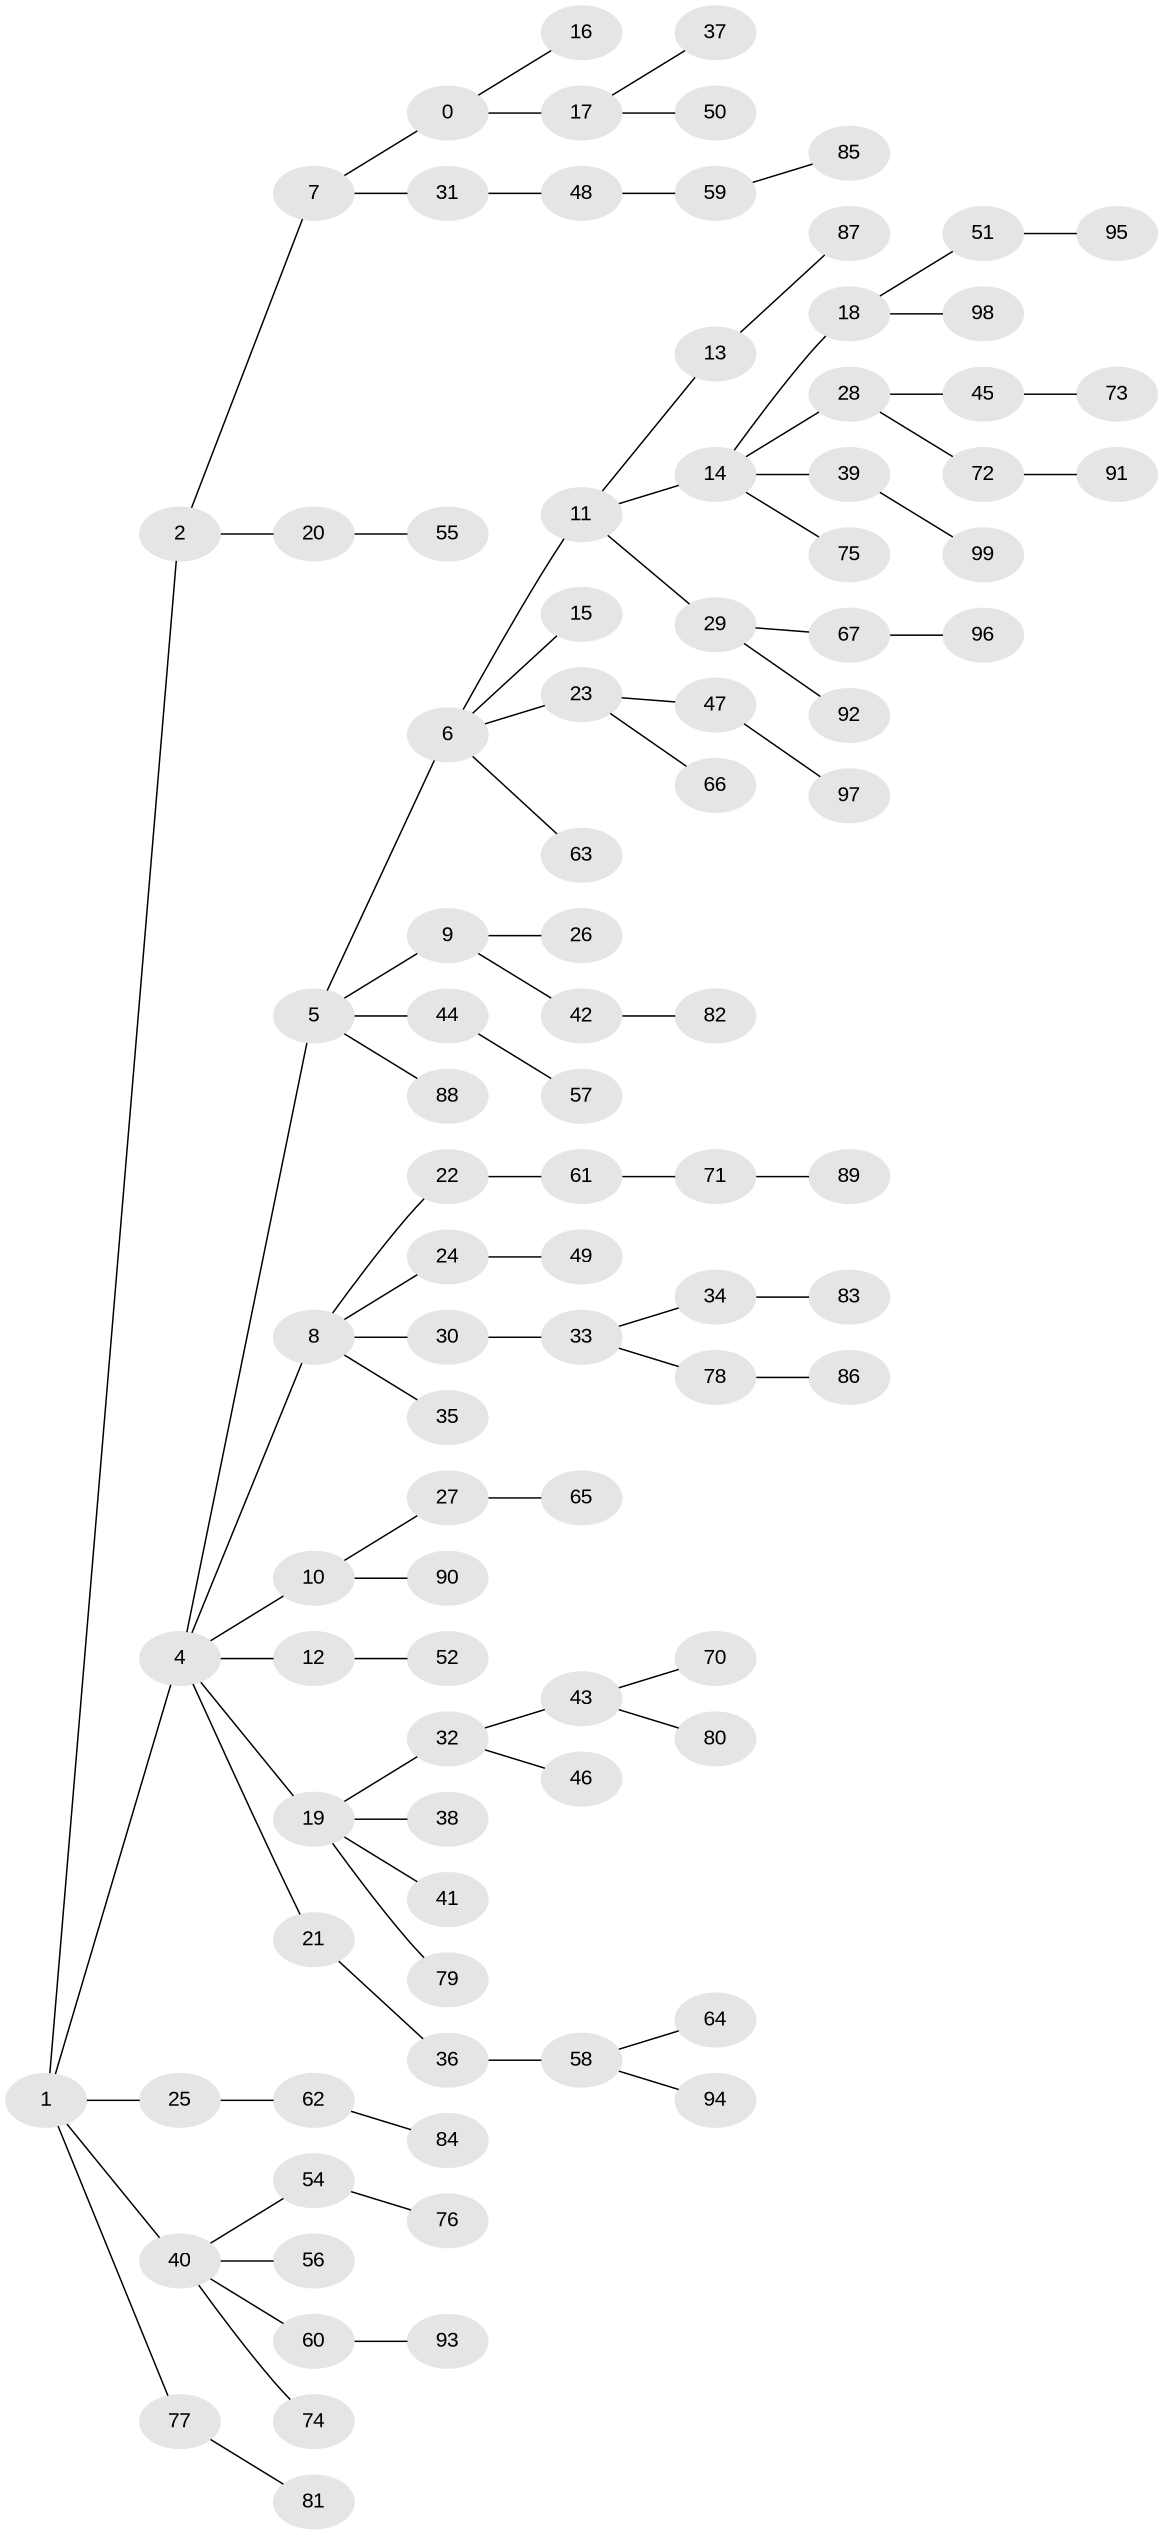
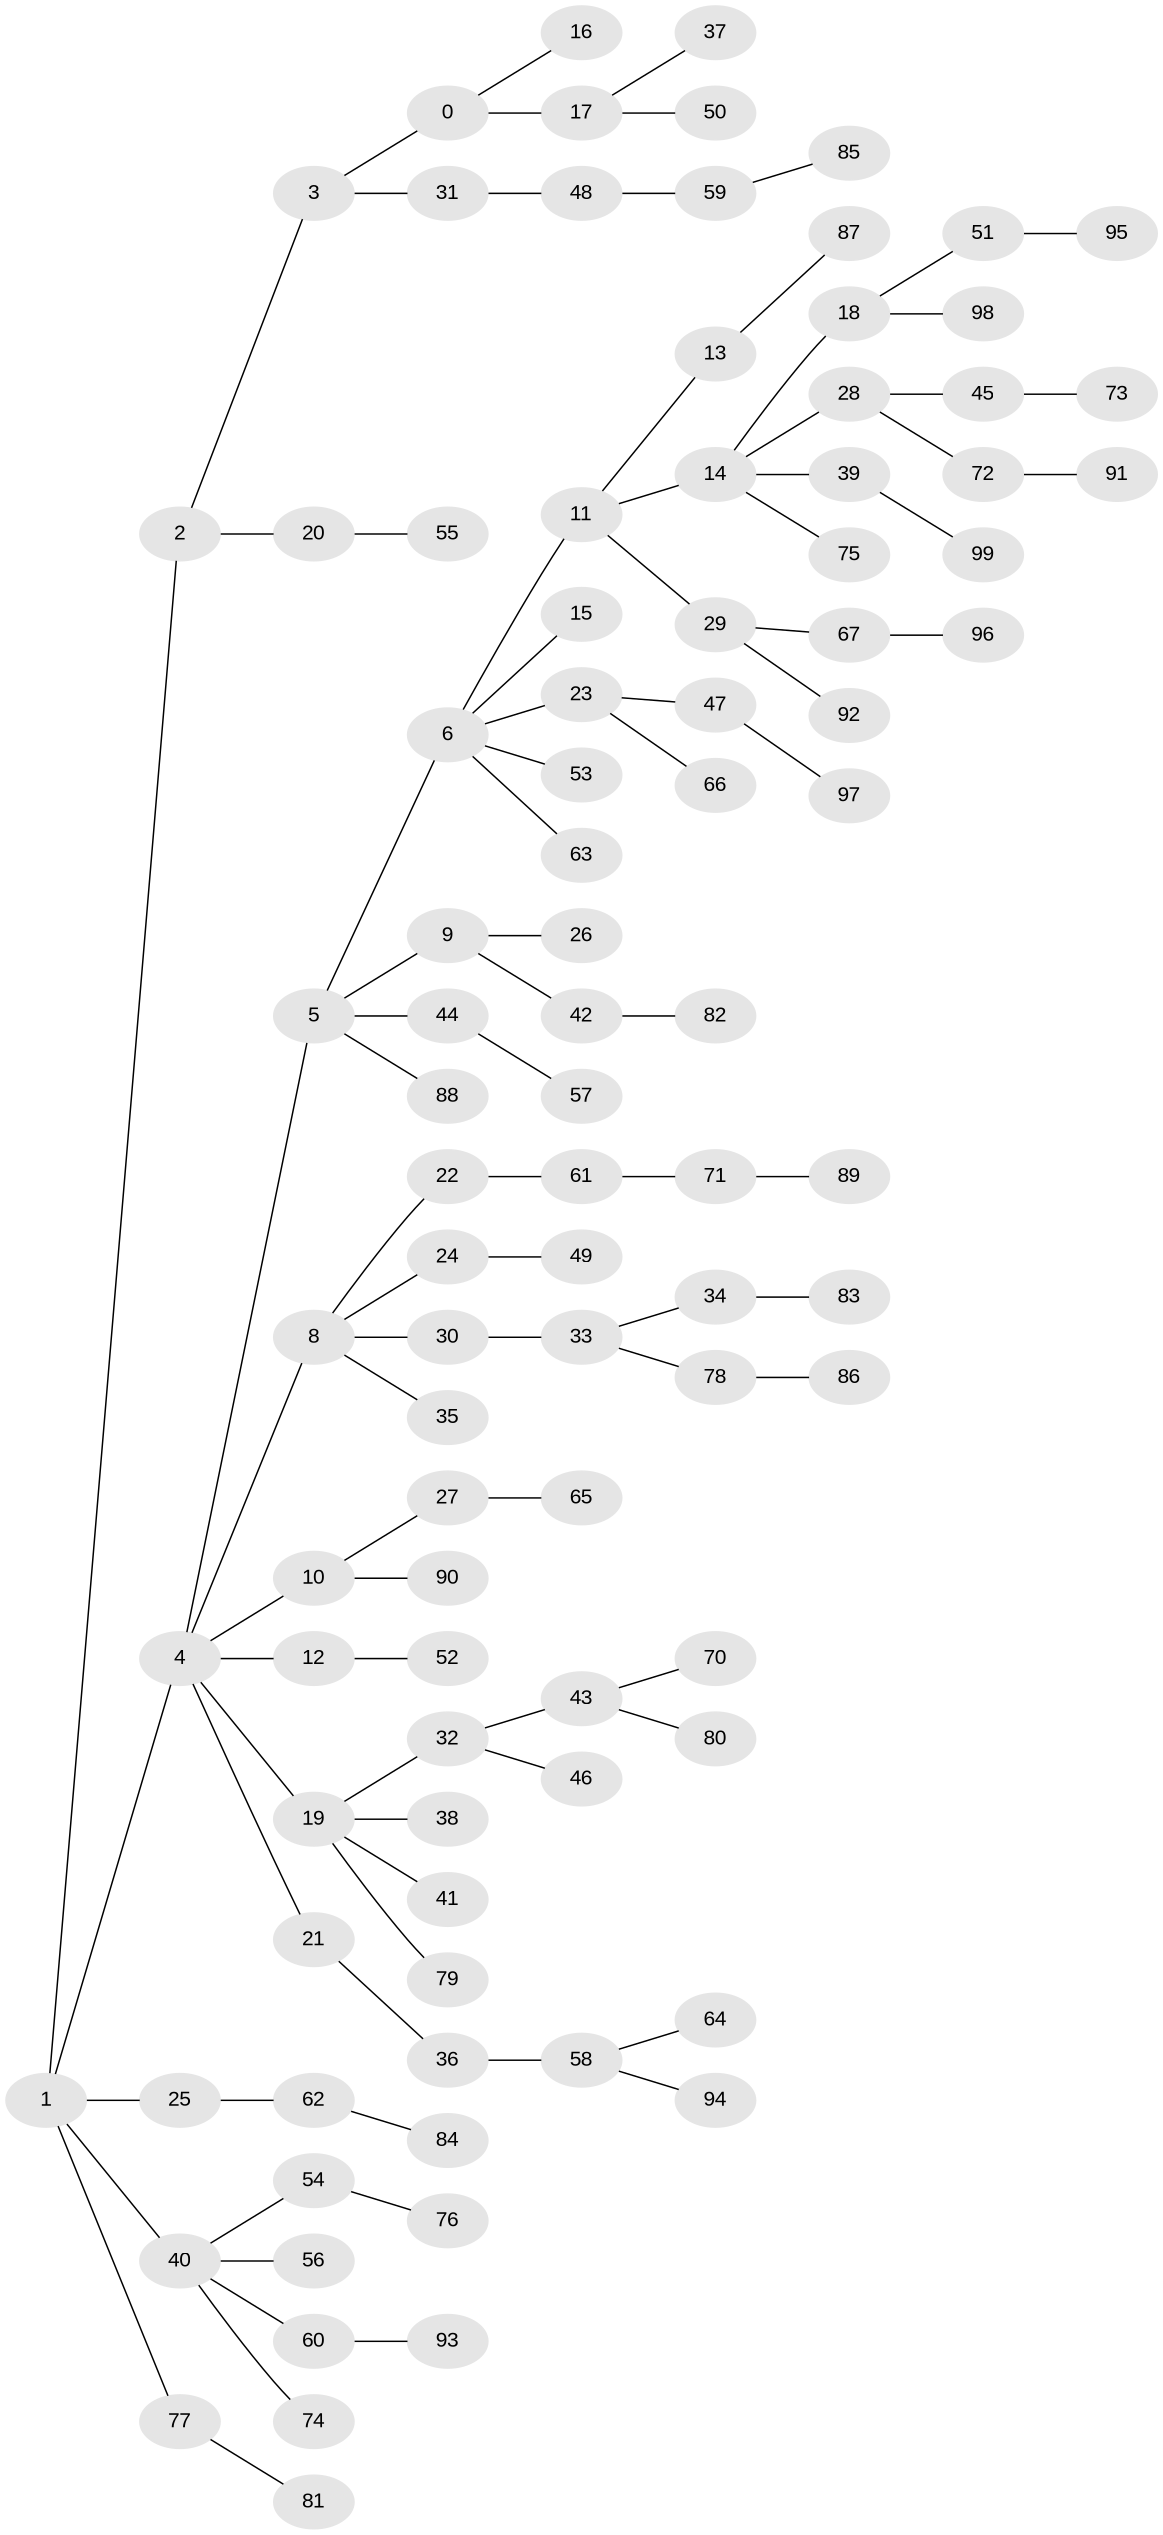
node "7": label "7" -> "3"
node "53": added
